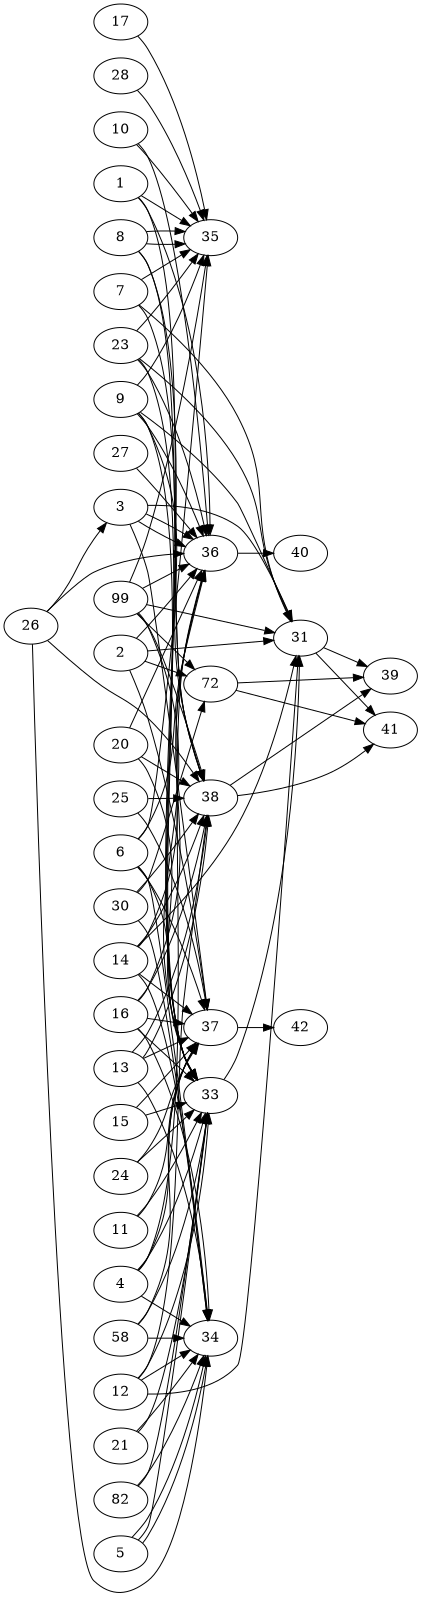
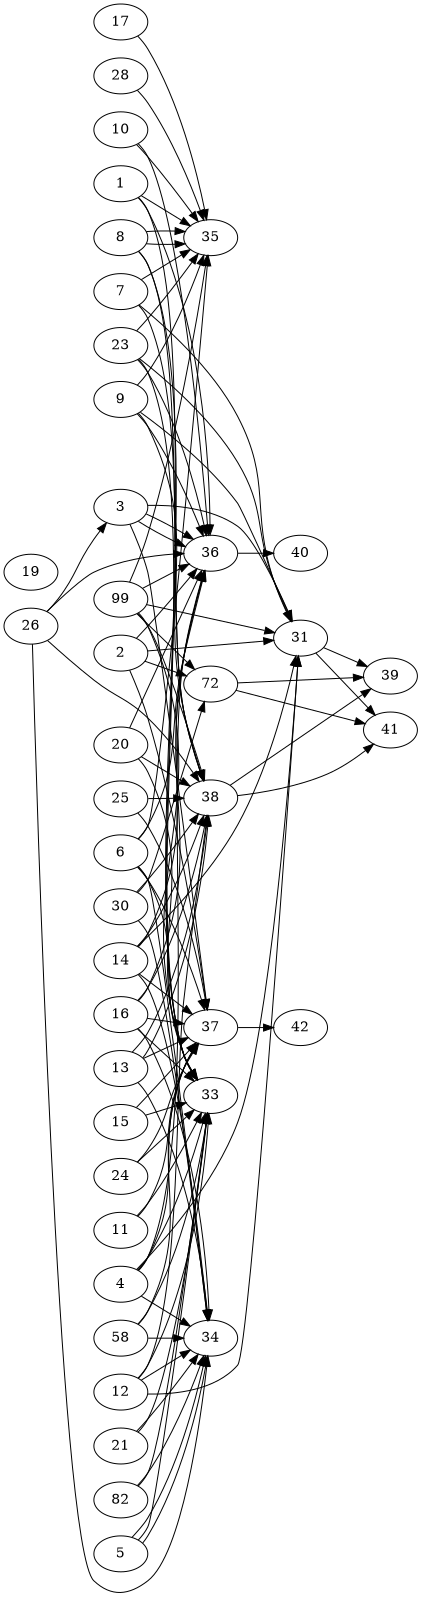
node "27": removed
node "19": added
edge "9" -> "33": removed
edge "33" -> "31": now "4" -> "31"
